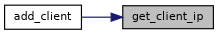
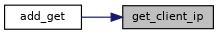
node "add_client": label "add_client" -> "add_get"
